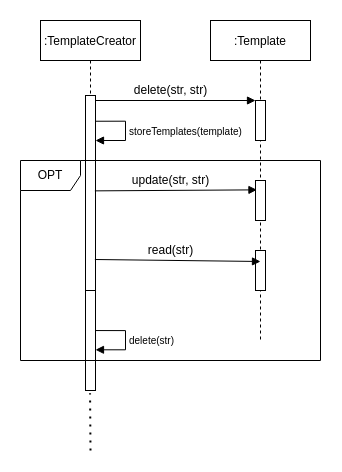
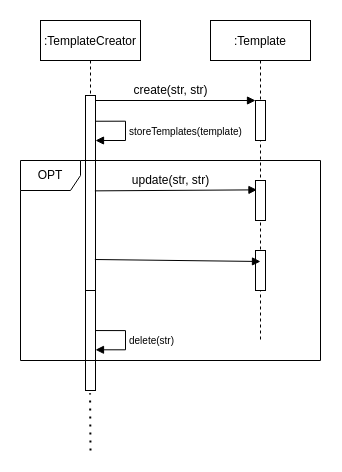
node "delete(str, str)": label "delete(str, str)" -> "create(str, str)"
node "read(str)": removed
